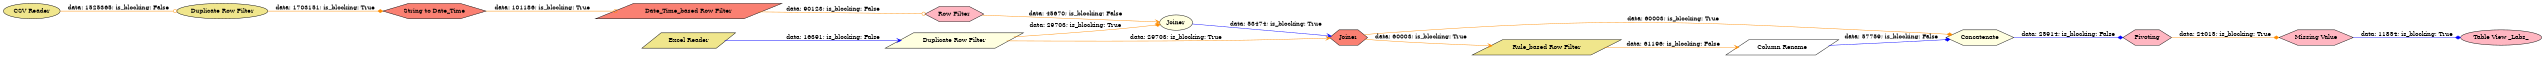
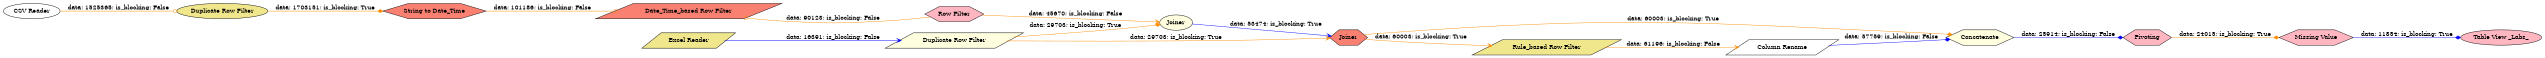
edge "String to Date_Time" -> "Date_Time_based Row Filter": label "data: 101186; is_blocking: True" -> "data: 101186; is_blocking: False"
node "CSV Reader": fillcolor khaki -> white
edge "Date_Time_based Row Filter" -> "Row Filter": reversed
